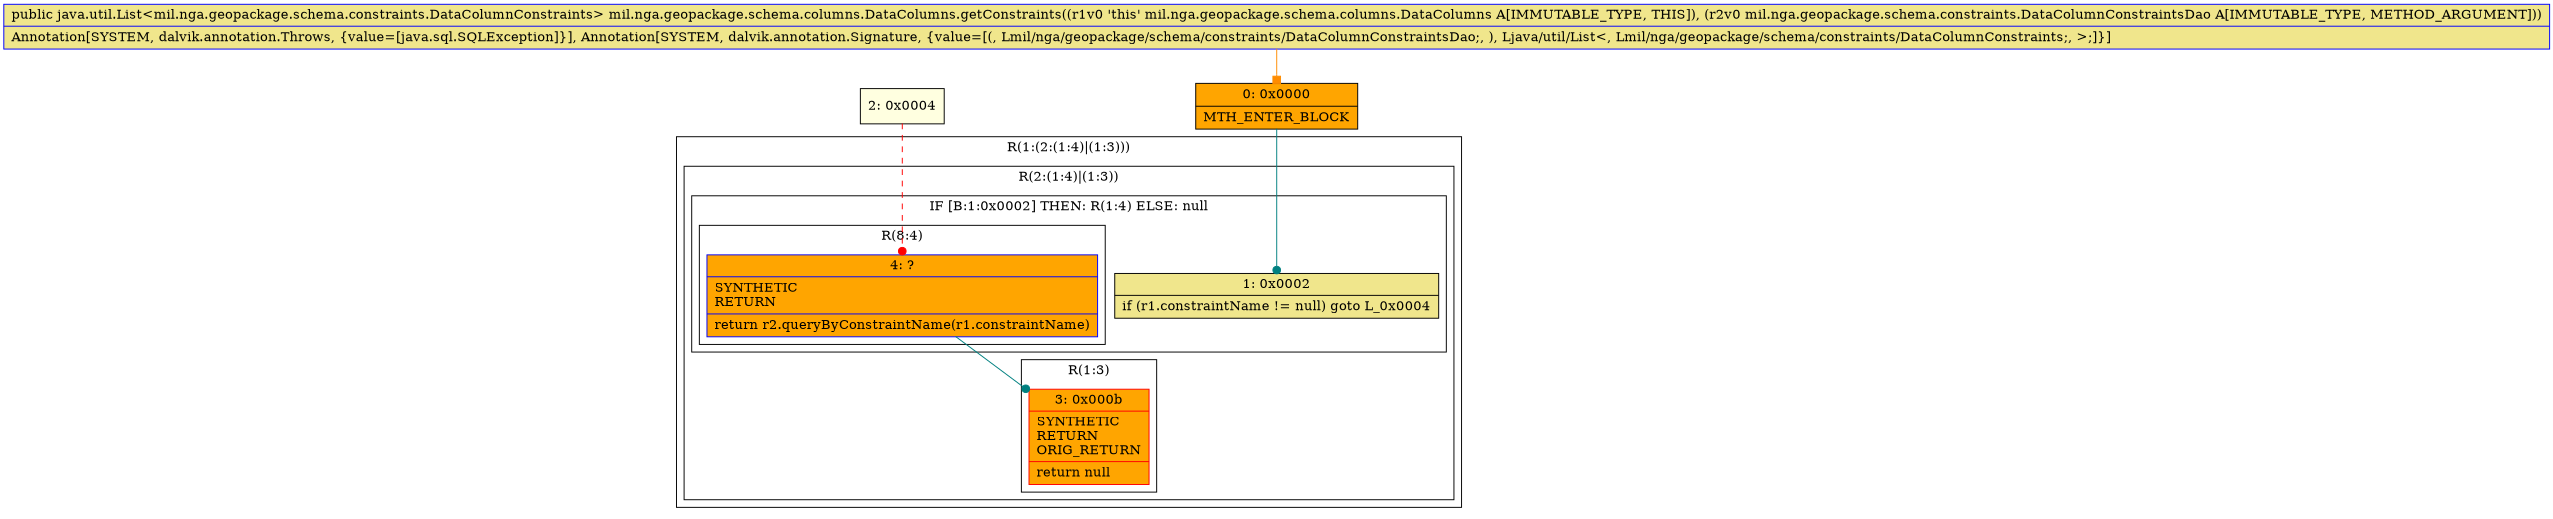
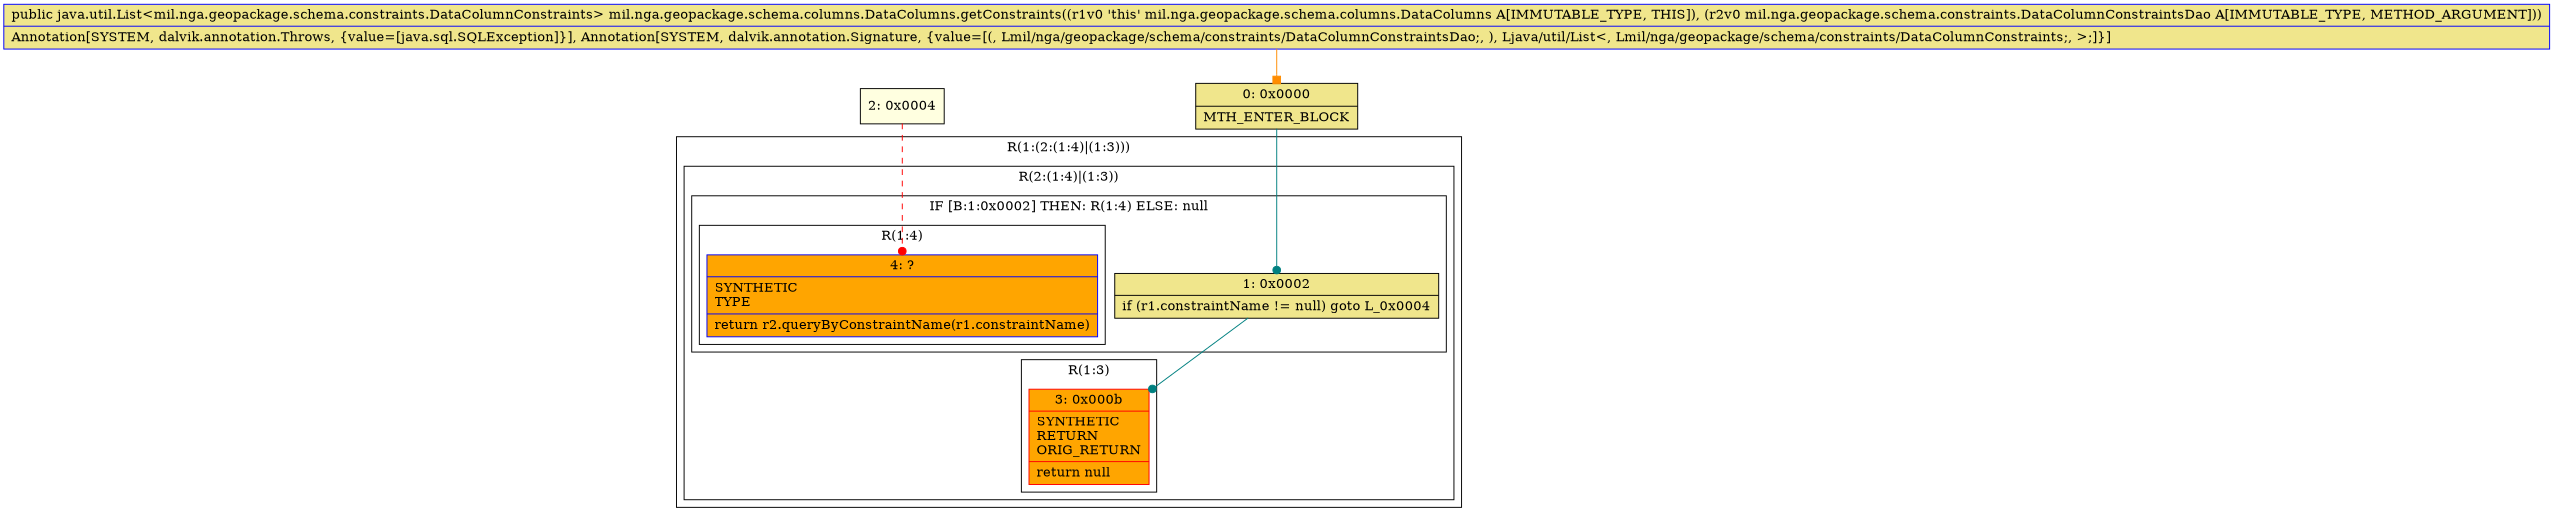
node "0: 0x0000": fillcolor orange -> khaki
cluster "R(8:4)": label "R(8:4)" -> "R(1:4)"
node "4: ?": text "RETURN" -> "TYPE"
edge "4: ?" -> "3: 0x000b": now "1: 0x0002" -> "3: 0x000b"
